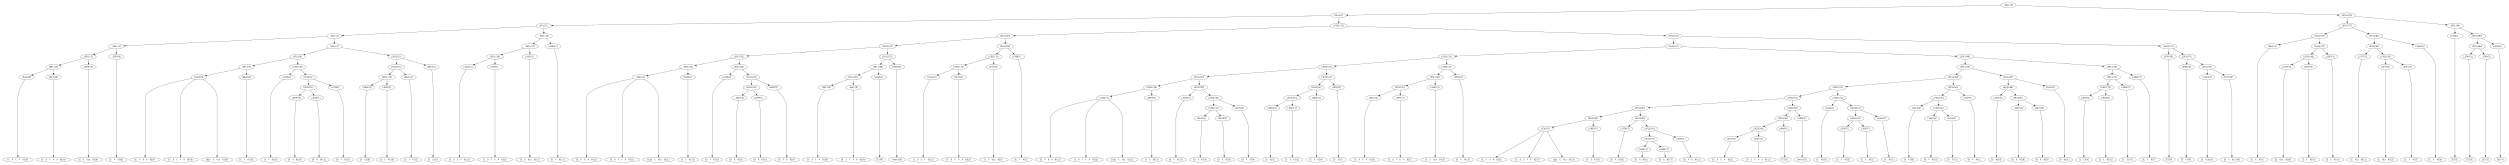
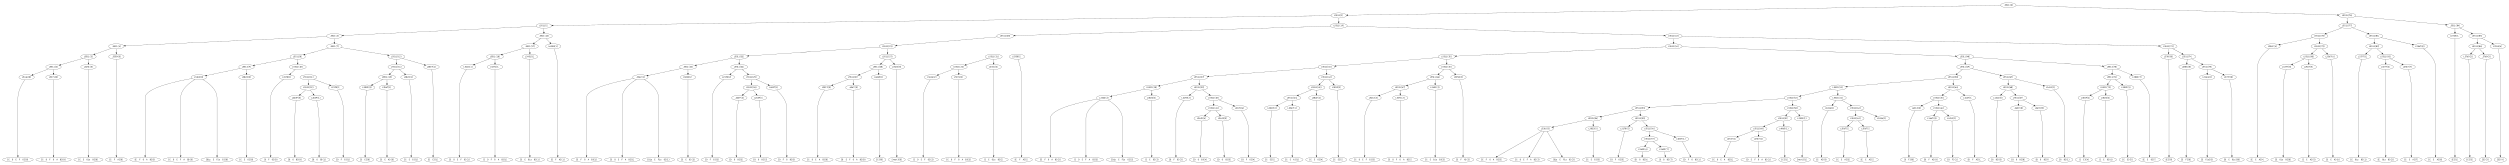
node "L5511(30)": removed
edge "L5511(10)" -> "L5511(11)": removed
node "[C  A](1)": removed
